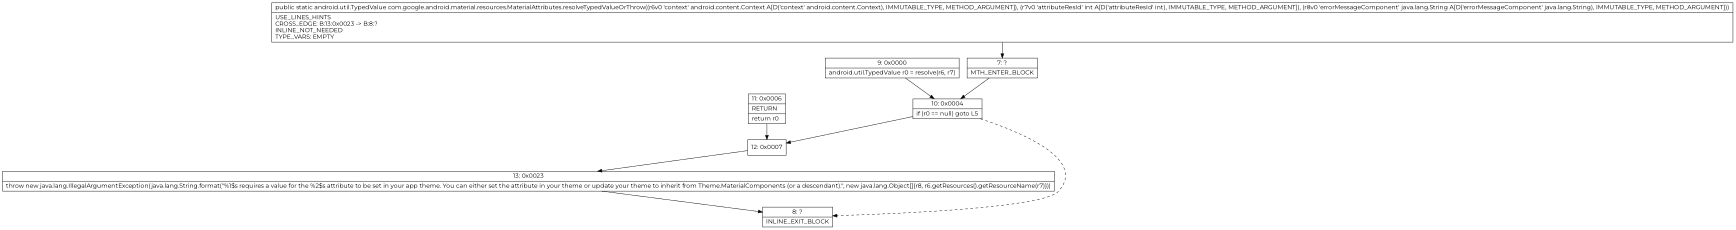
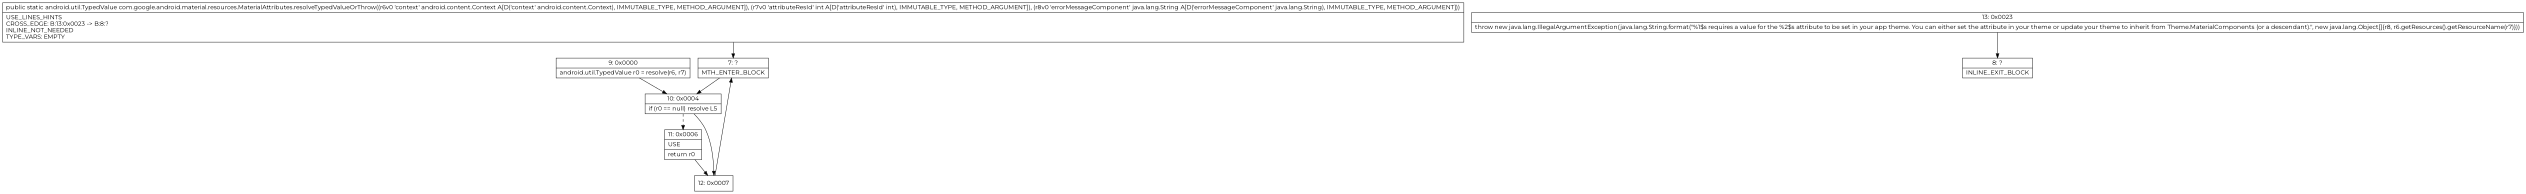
node "11: 0x0006": text "RETURN" -> "USE"
node "10: 0x0004": text "if (r0 == null) goto L5" -> "if (r0 == null) resolve L5"
edge "12: 0x0007" -> "13: 0x0023": now "12: 0x0007" -> "7: ?"
edge "10: 0x0004" -> "8: ?": now "10: 0x0004" -> "11: 0x0006"
